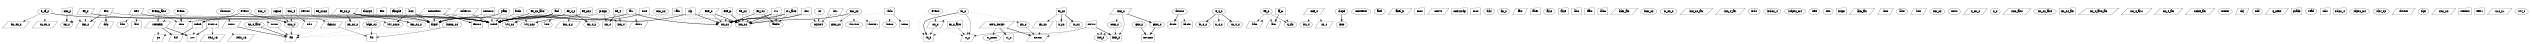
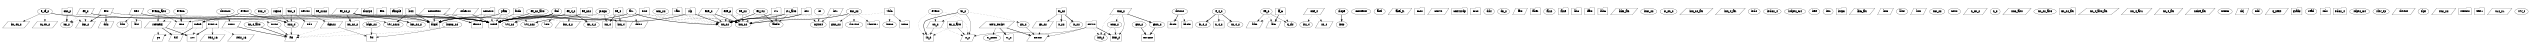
edge "rt1" -> "inn_22": removed
edge "cnv22" -> "cnvmt": style dotted -> solid
